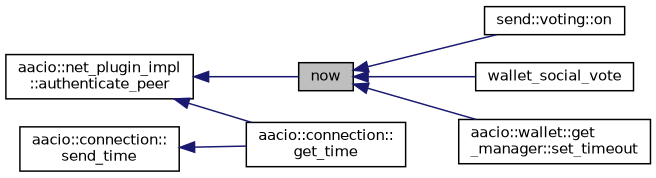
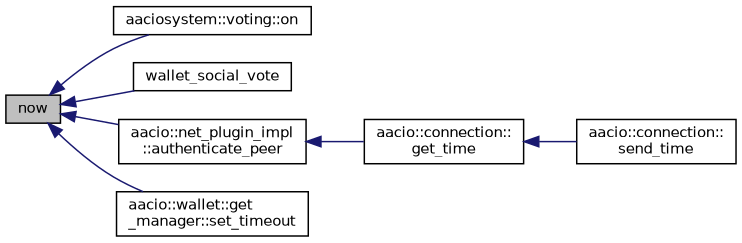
node "send::voting::on": label "send::voting::on" -> "aaciosystem::voting::on"
edge "now" -> "aacio::net_plugin_impl ::authenticate_peer": reversed
edge "aacio::connection:: get_time" -> "aacio::connection:: send_time": reversed
